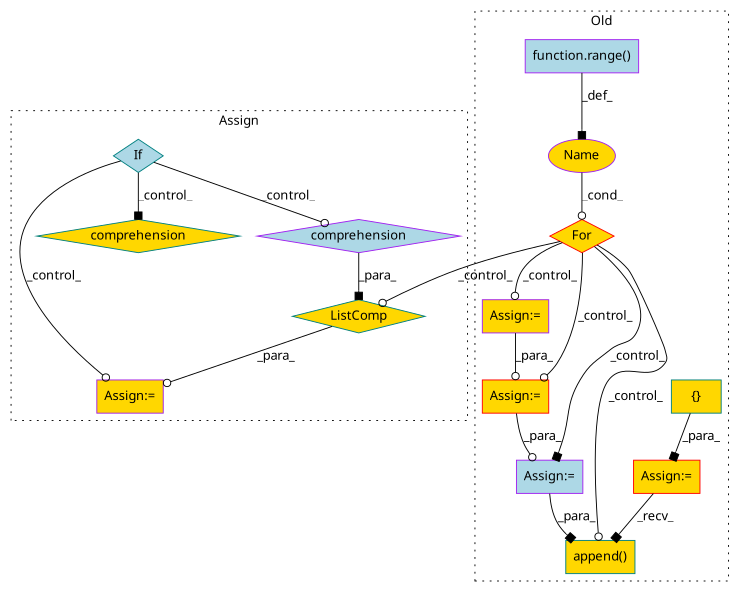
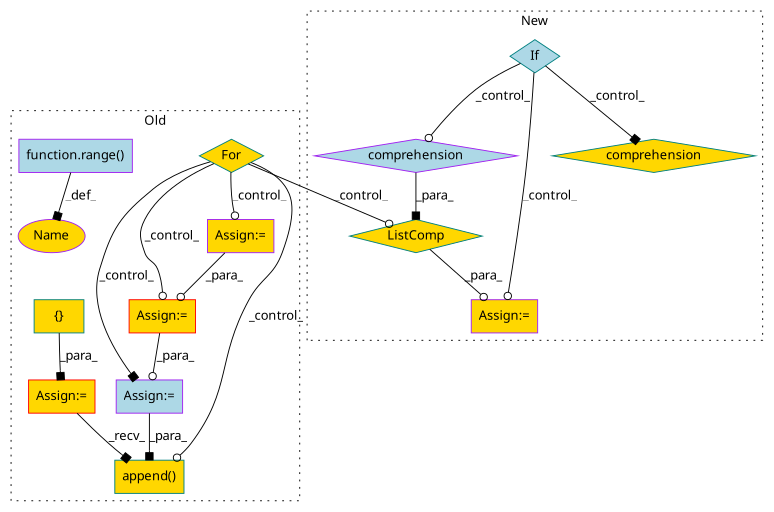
cluster "Assign": label "Assign" -> "New"
edge "Name" -> "For": removed, label "_cond_"
node "For": color red -> teal
